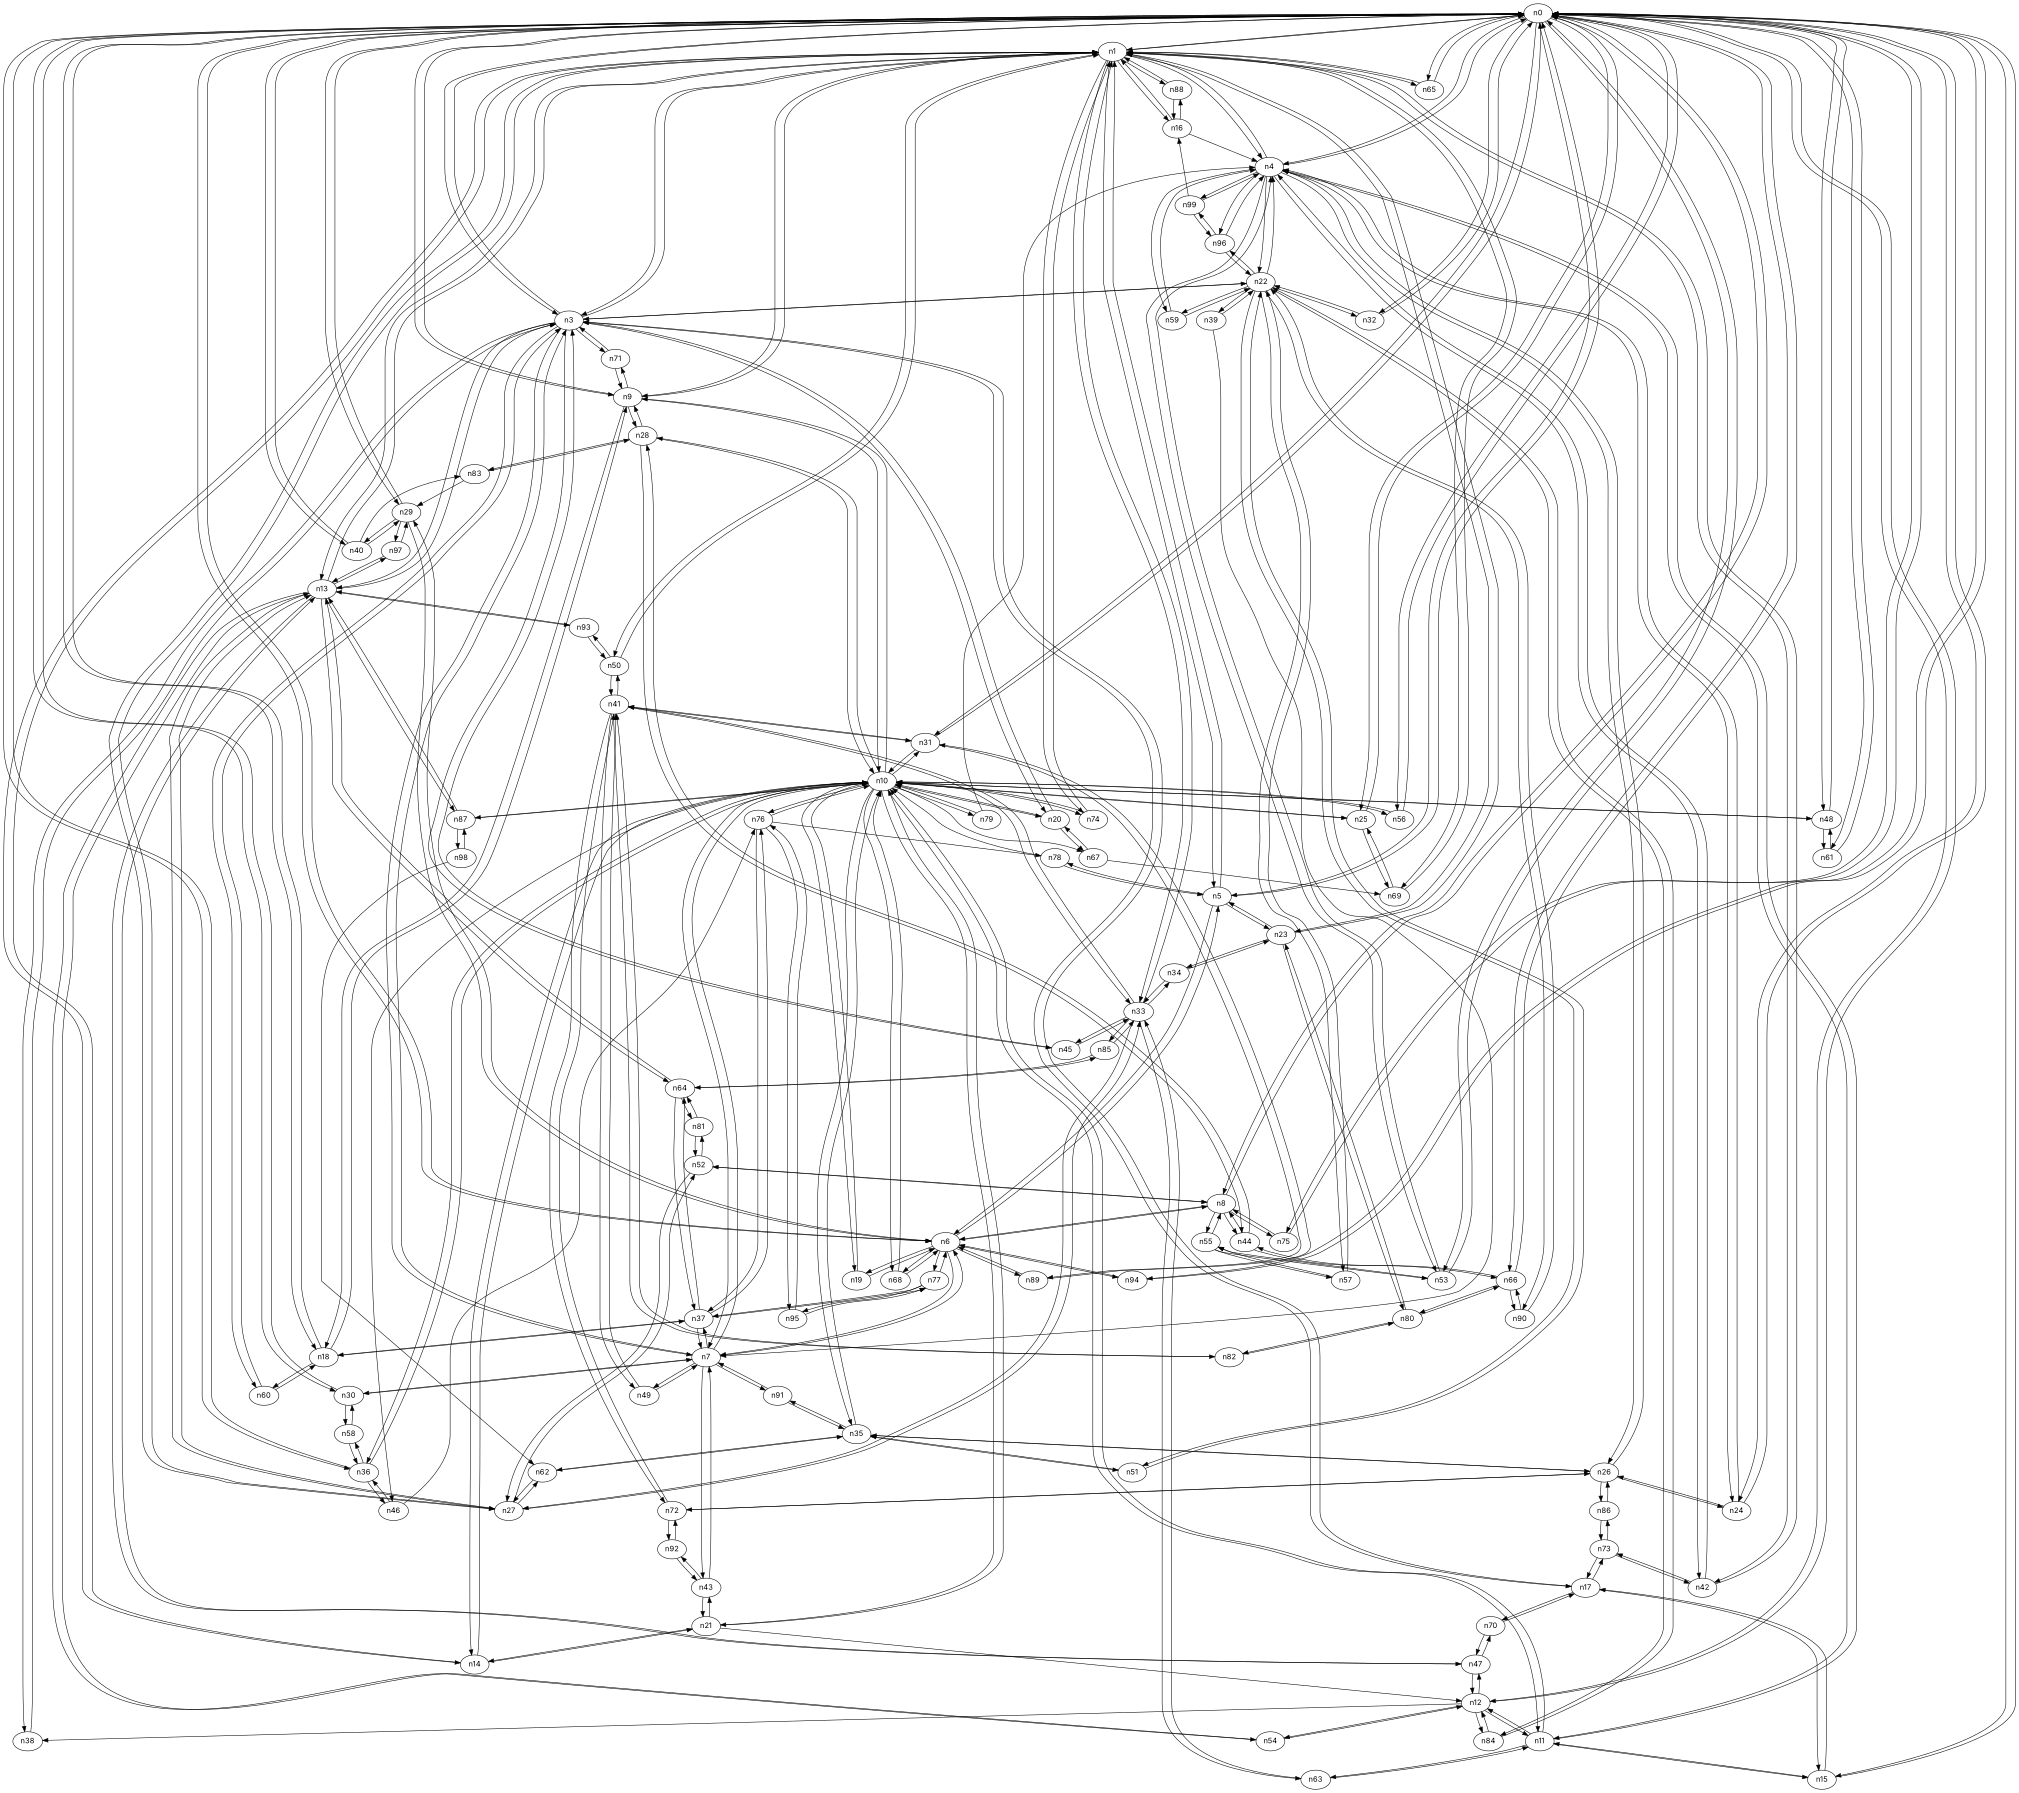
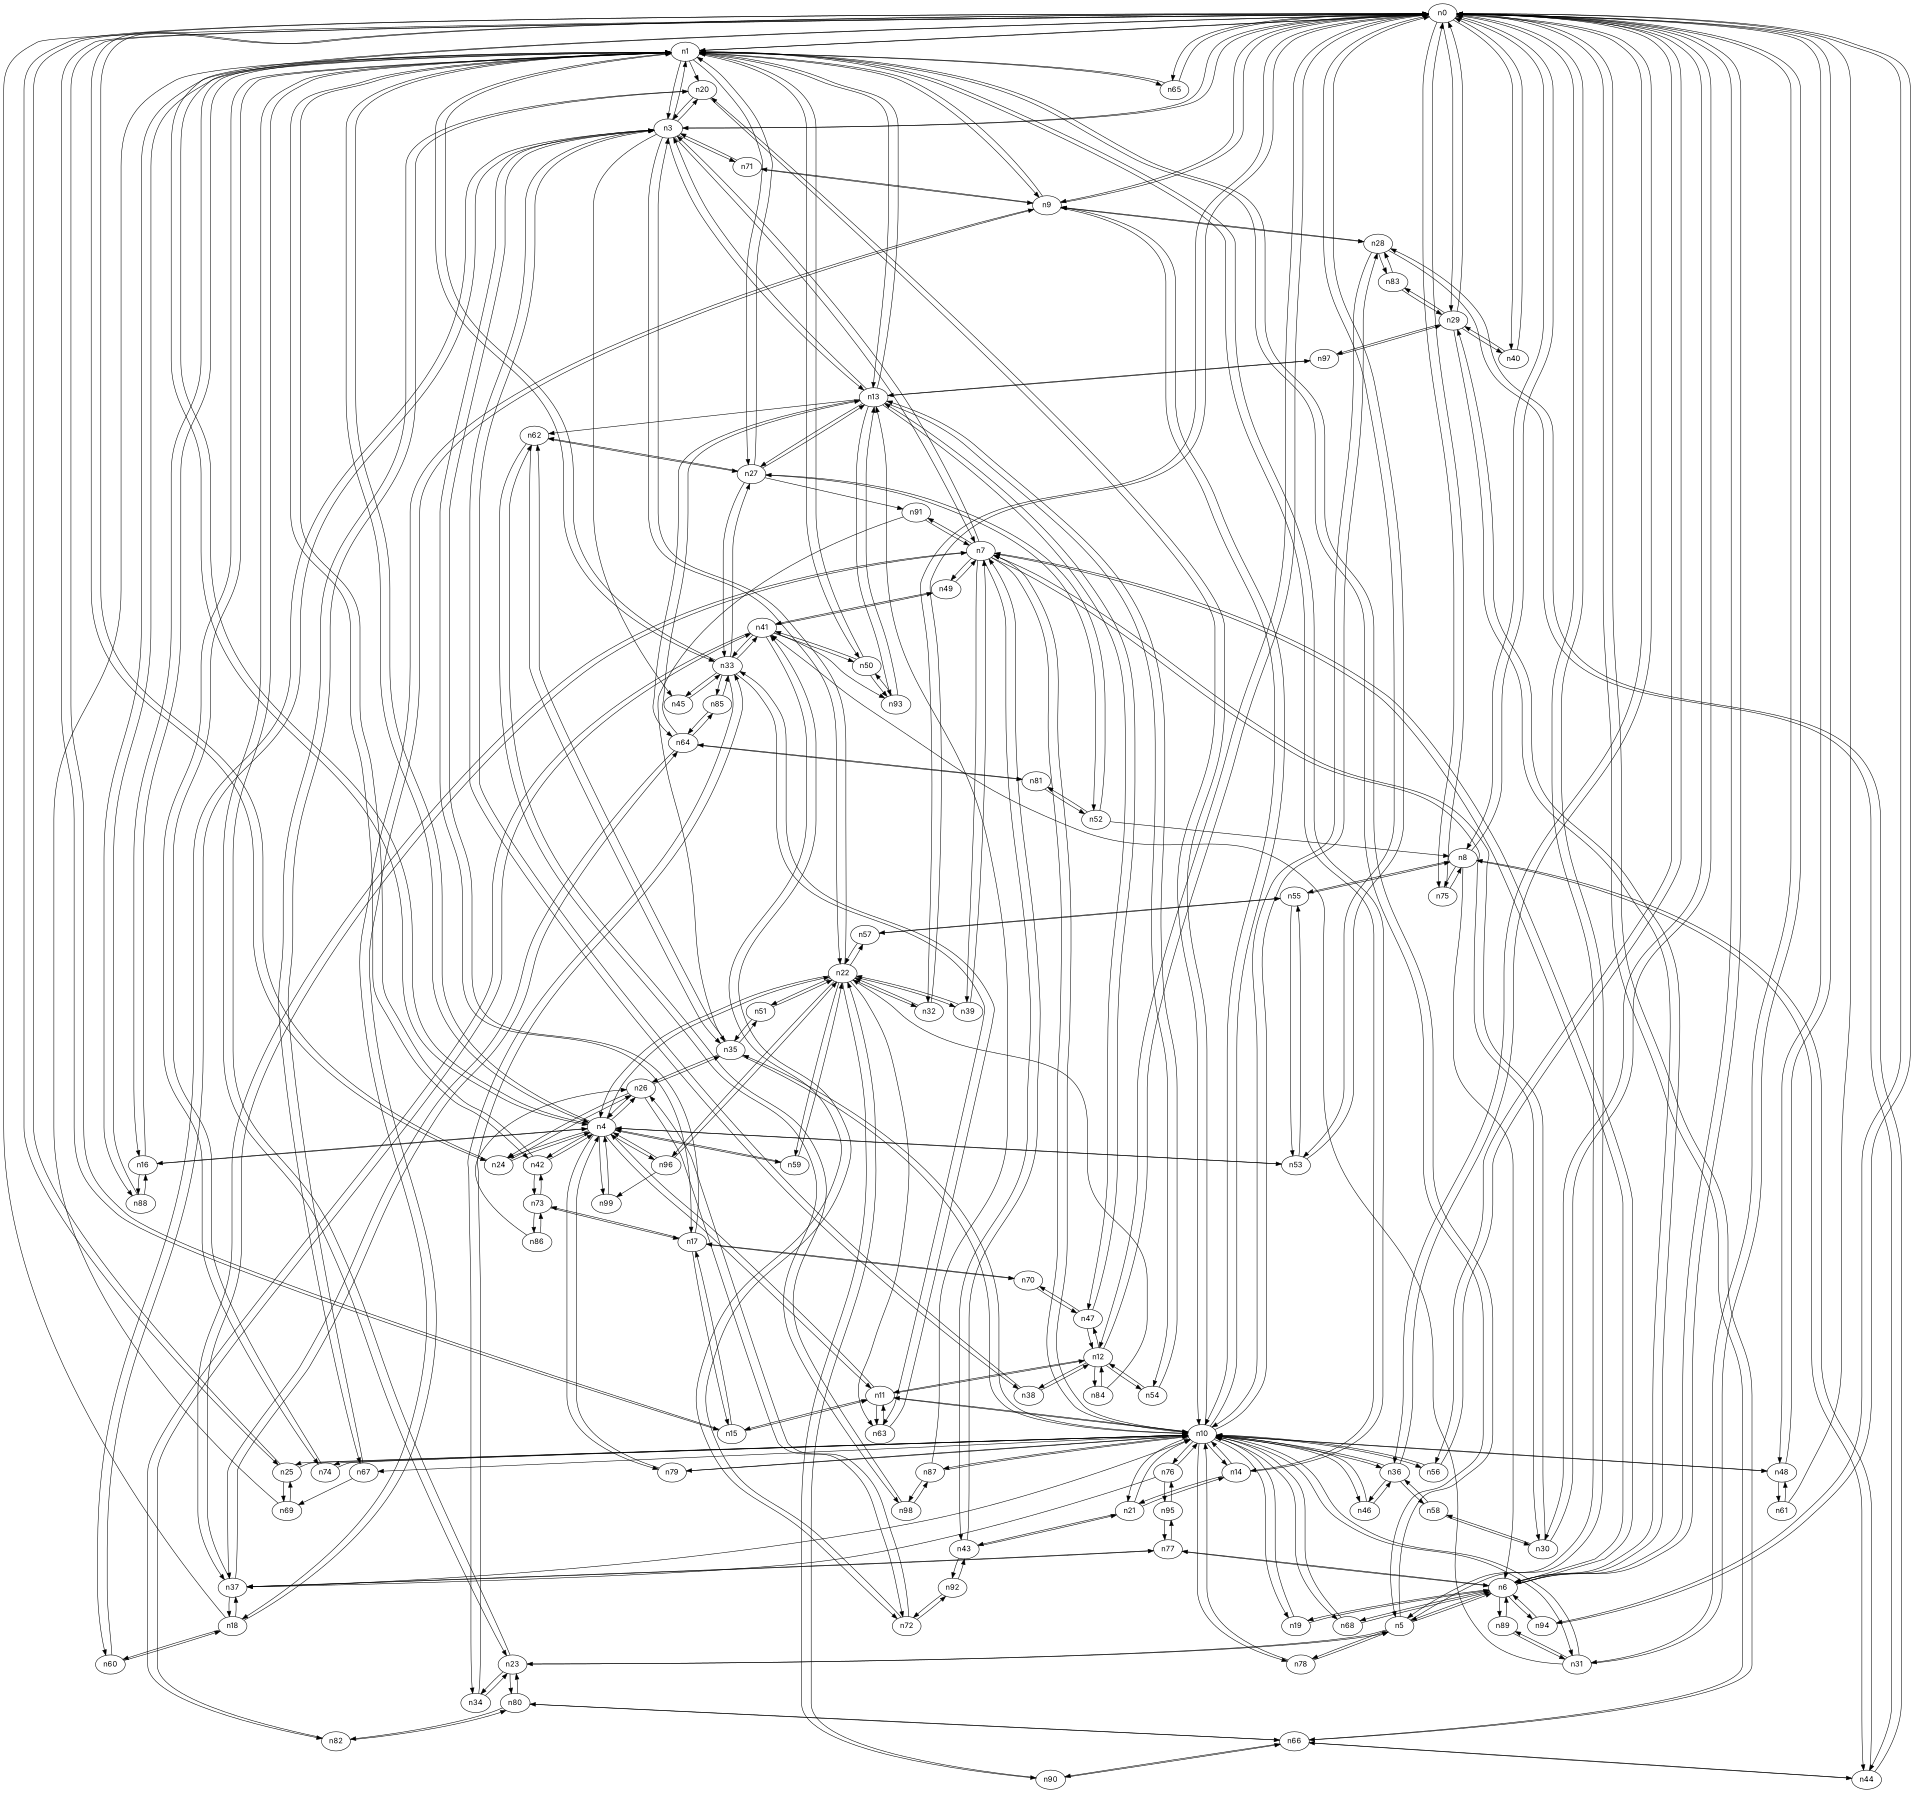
edge "n0" -> "n18": removed
edge "n99" -> "n16": now "n4" -> "n16"
edge "n99" -> "n96": removed
edge "n0" -> "n61": removed
edge "n1" -> "n69": now "n1" -> "n20"
edge "n40" -> "n83": now "n29" -> "n83"
edge "n13" -> "n87": now "n13" -> "n62"
edge "n41" -> "n31": now "n41" -> "n93"
edge "n7" -> "n39": added
edge "n76" -> "n78": now "n10" -> "n78"
edge "n45" -> "n3": removed
edge "n22" -> "n84": now "n22" -> "n63"
edge "n62" -> "n98": added
edge "n37" -> "n76": now "n37" -> "n10"
edge "n46" -> "n76": now "n46" -> "n10"
edge "n8" -> "n52": removed
edge "n6" -> "n8": removed
edge "n4" -> "n79": added
edge "n35" -> "n91": now "n27" -> "n91"
edge "n26" -> "n86": removed
edge "n21" -> "n12": now "n38" -> "n12"
